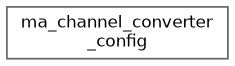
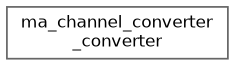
node "ma_channel_converter _config": label "ma_channel_converter _config" -> "ma_channel_converter _converter"
